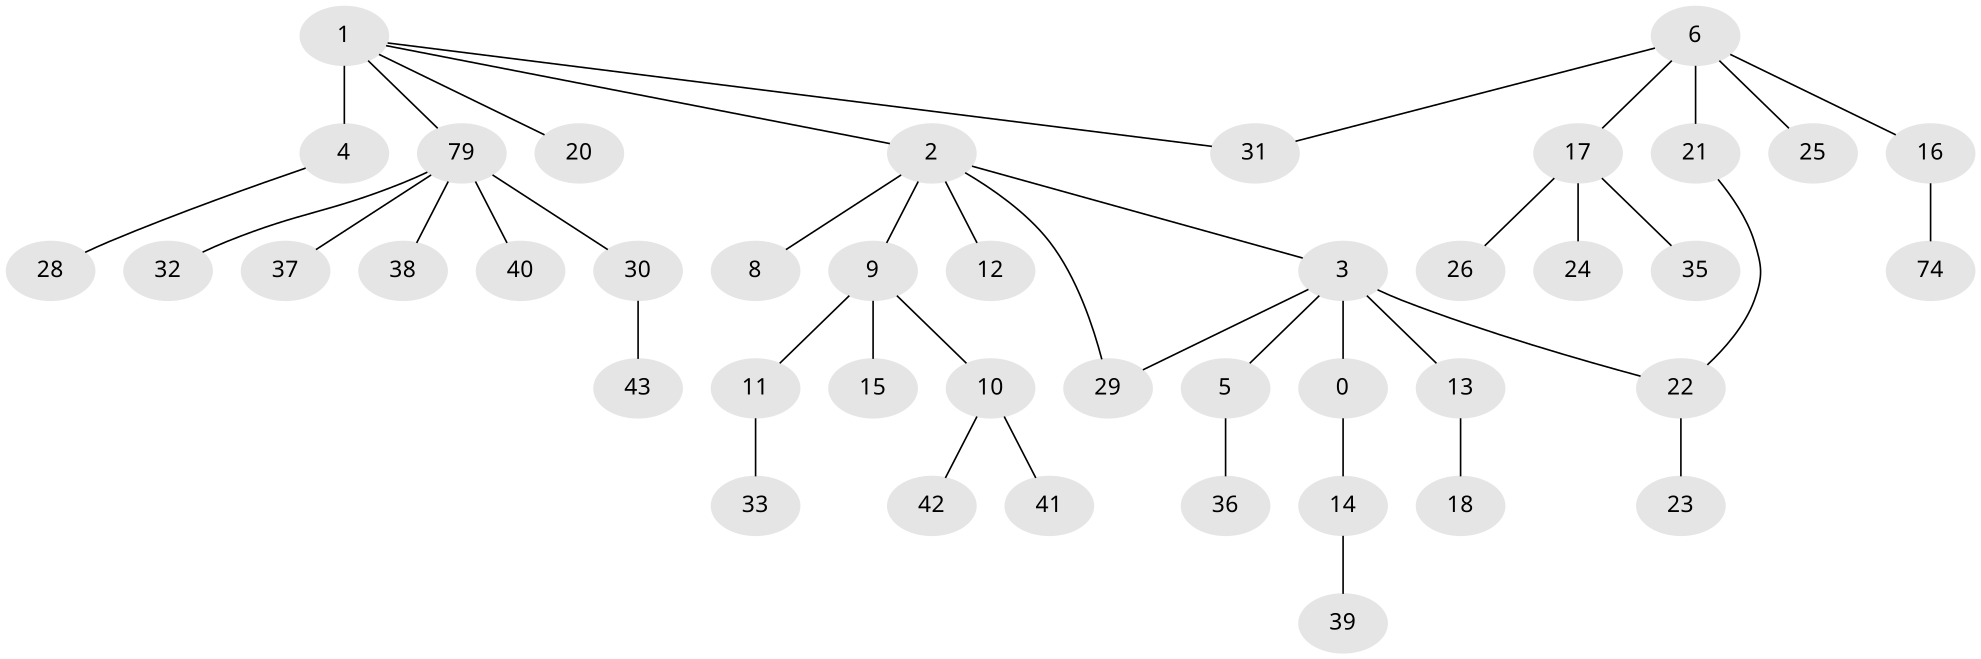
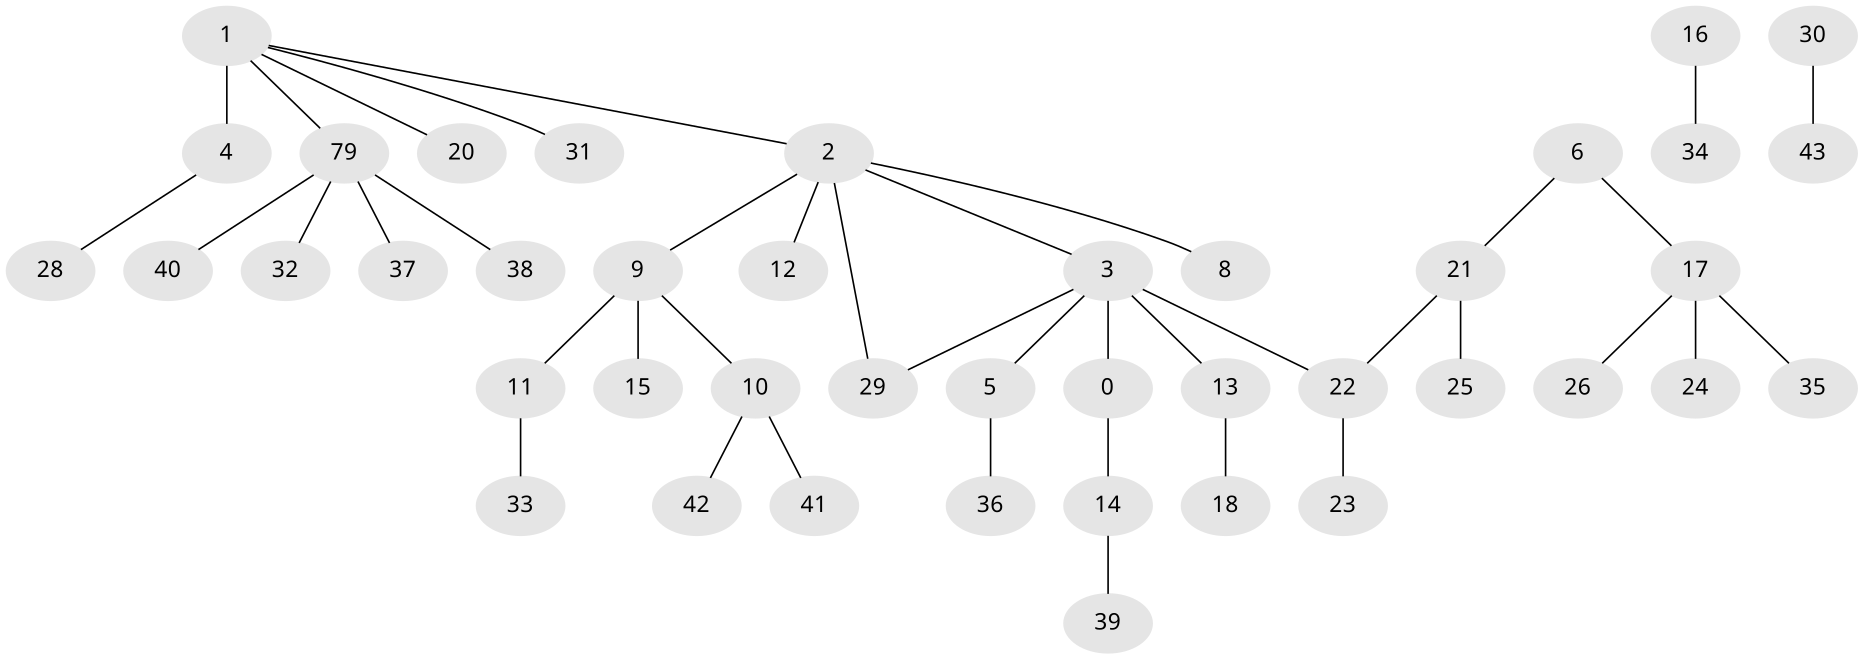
edge "6" -- "25": now "21" -- "25"
edge "6" -- "31": removed
edge "6" -- "16": removed
edge "79" -- "30": removed
node "74": label "74" -> "34"
